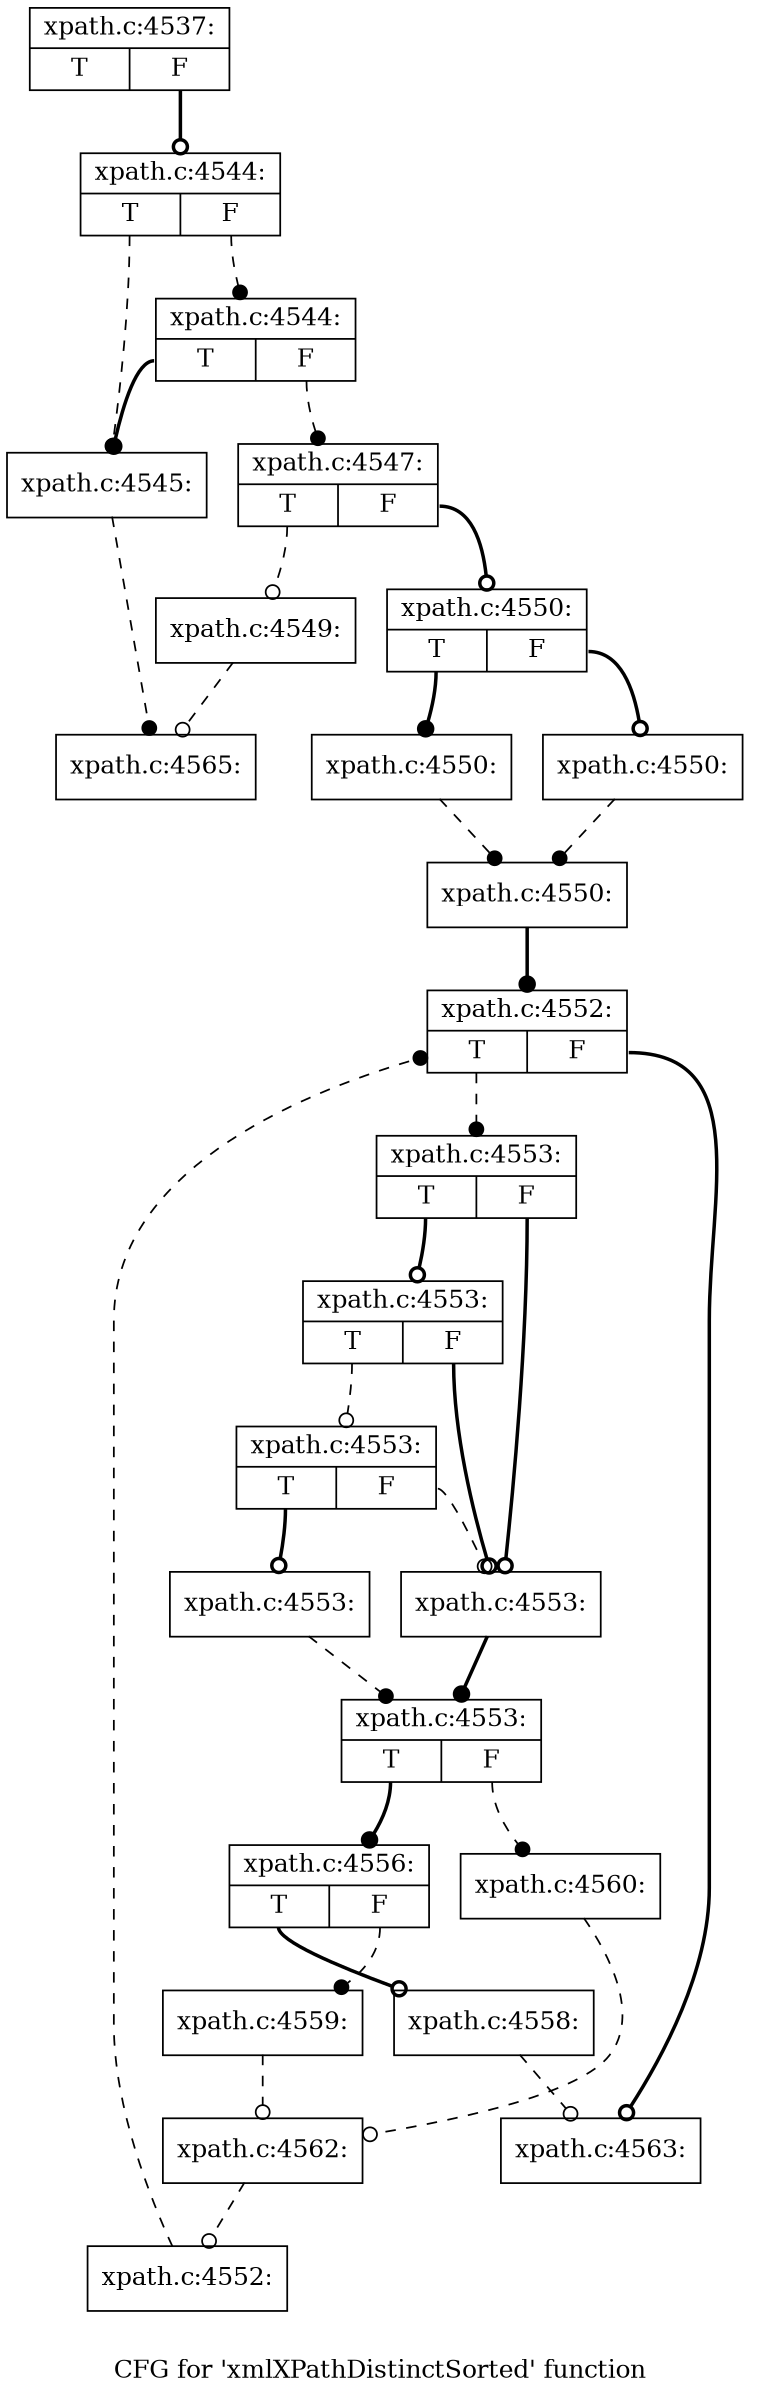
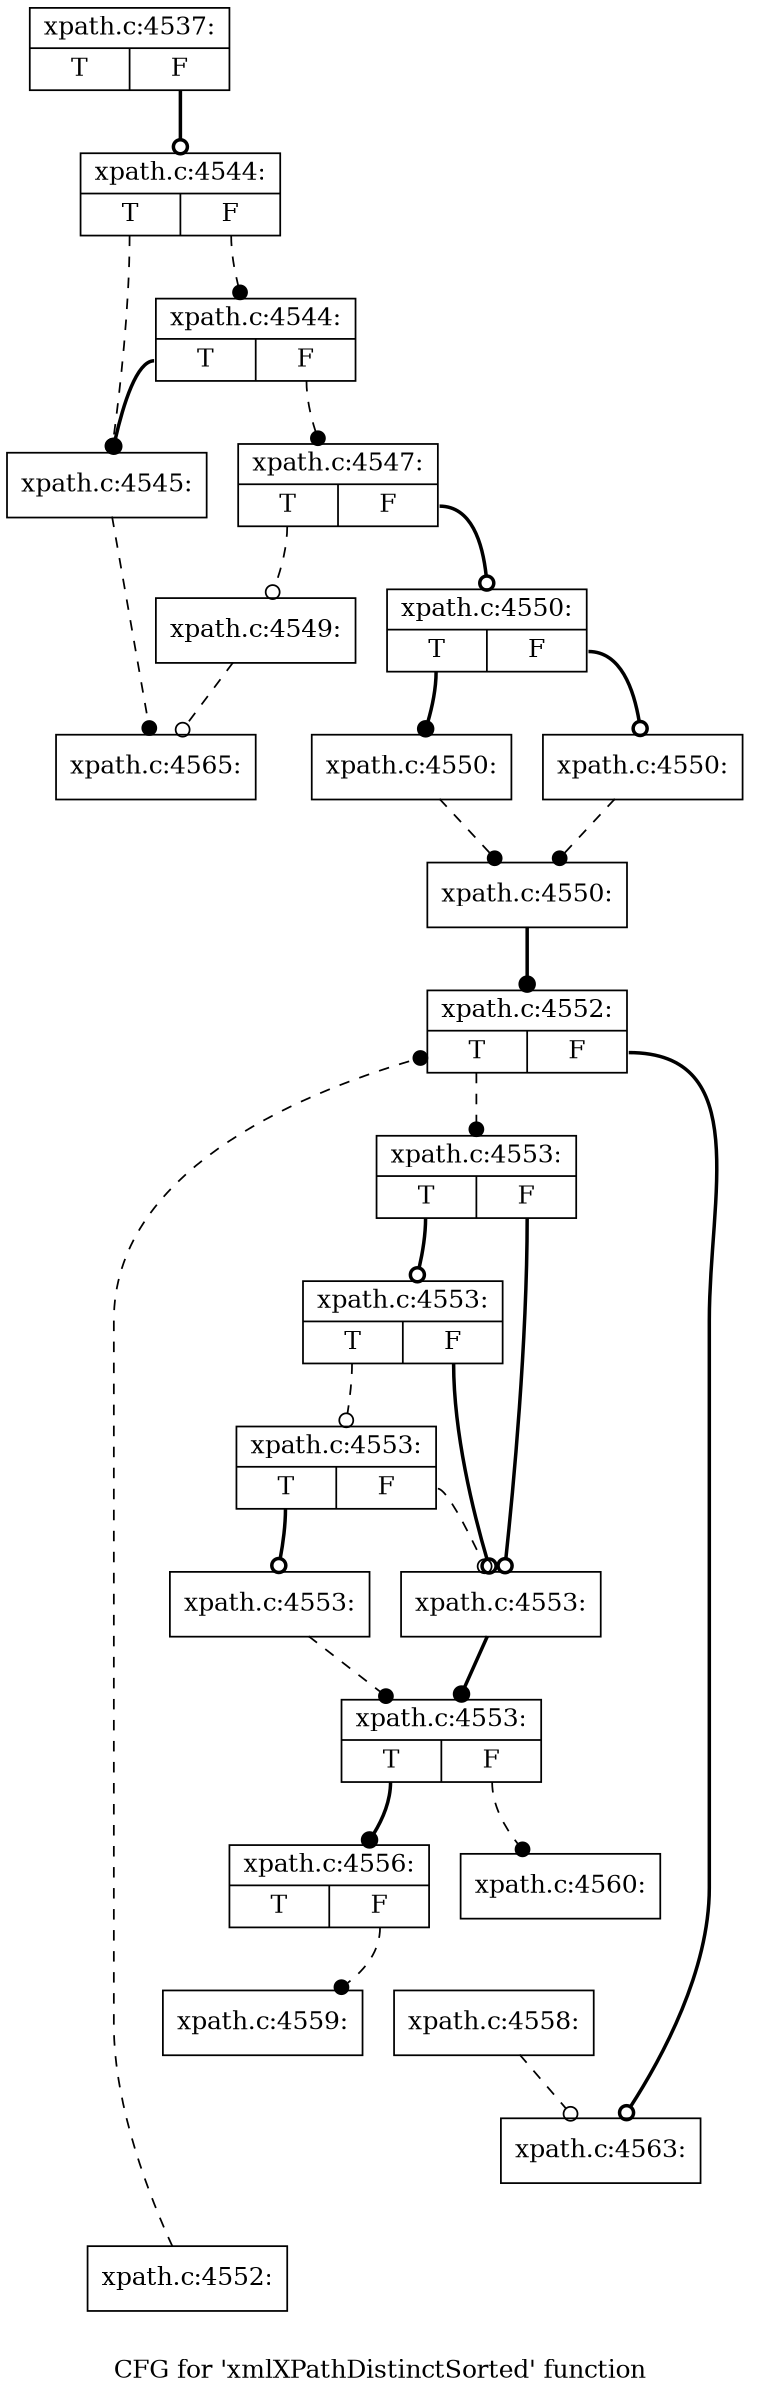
edge "xpath.c:4556:" -> "xpath.c:4558:": removed
node "xpath.c:4562:": removed
